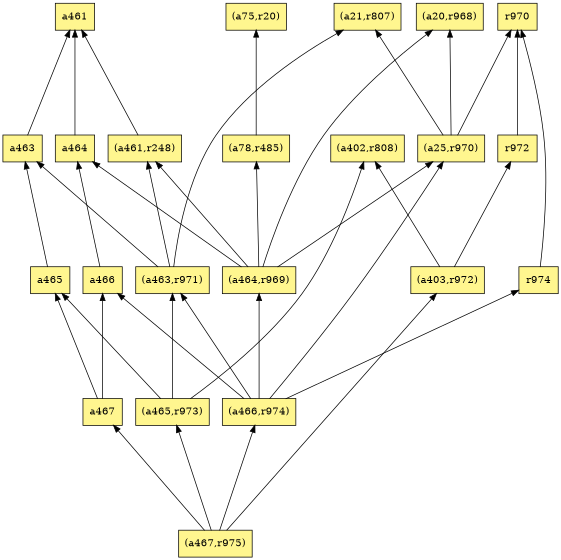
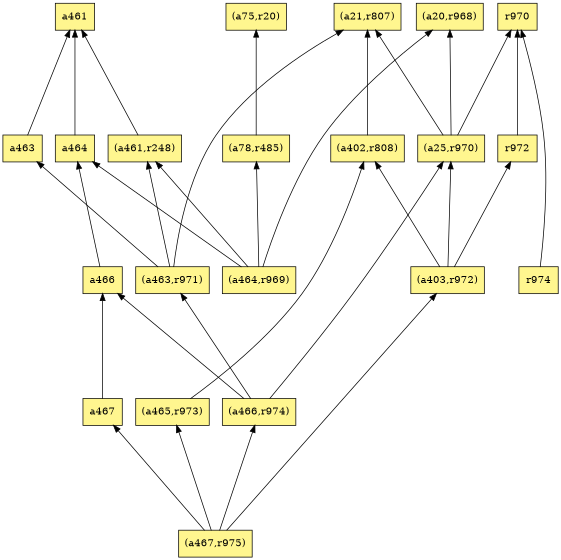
edge "(a402,r808)" -> "(a21,r807)": added
edge "(a464,r969)" -> "(a25,r970)": now "(a403,r972)" -> "(a25,r970)"
node "a465": removed
edge "(a466,r974)" -> "r974": removed
edge "(a465,r973)" -> "(a463,r971)": removed
edge "(a466,r974)" -> "(a464,r969)": removed
